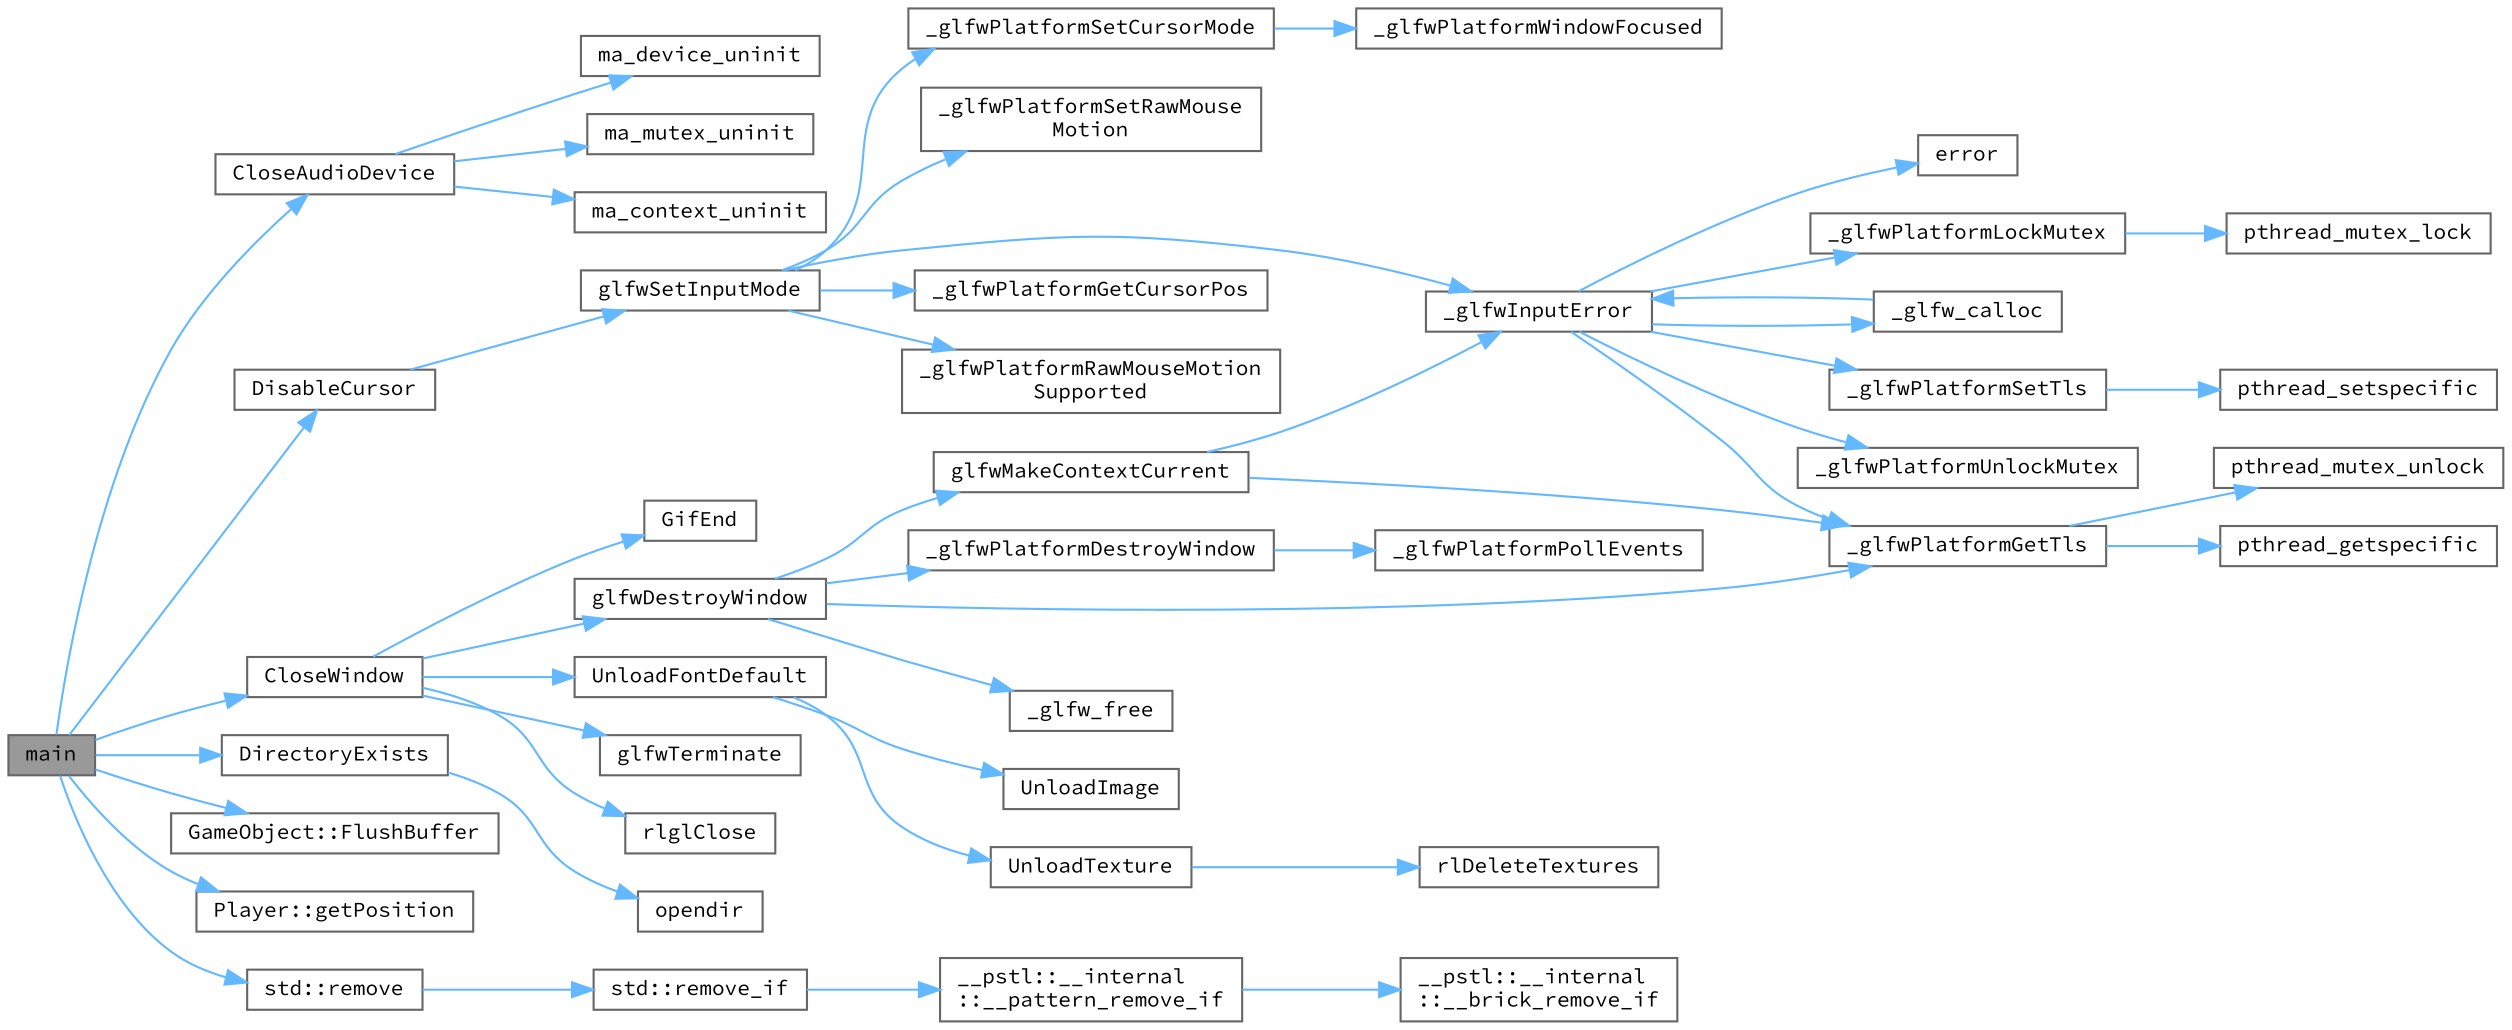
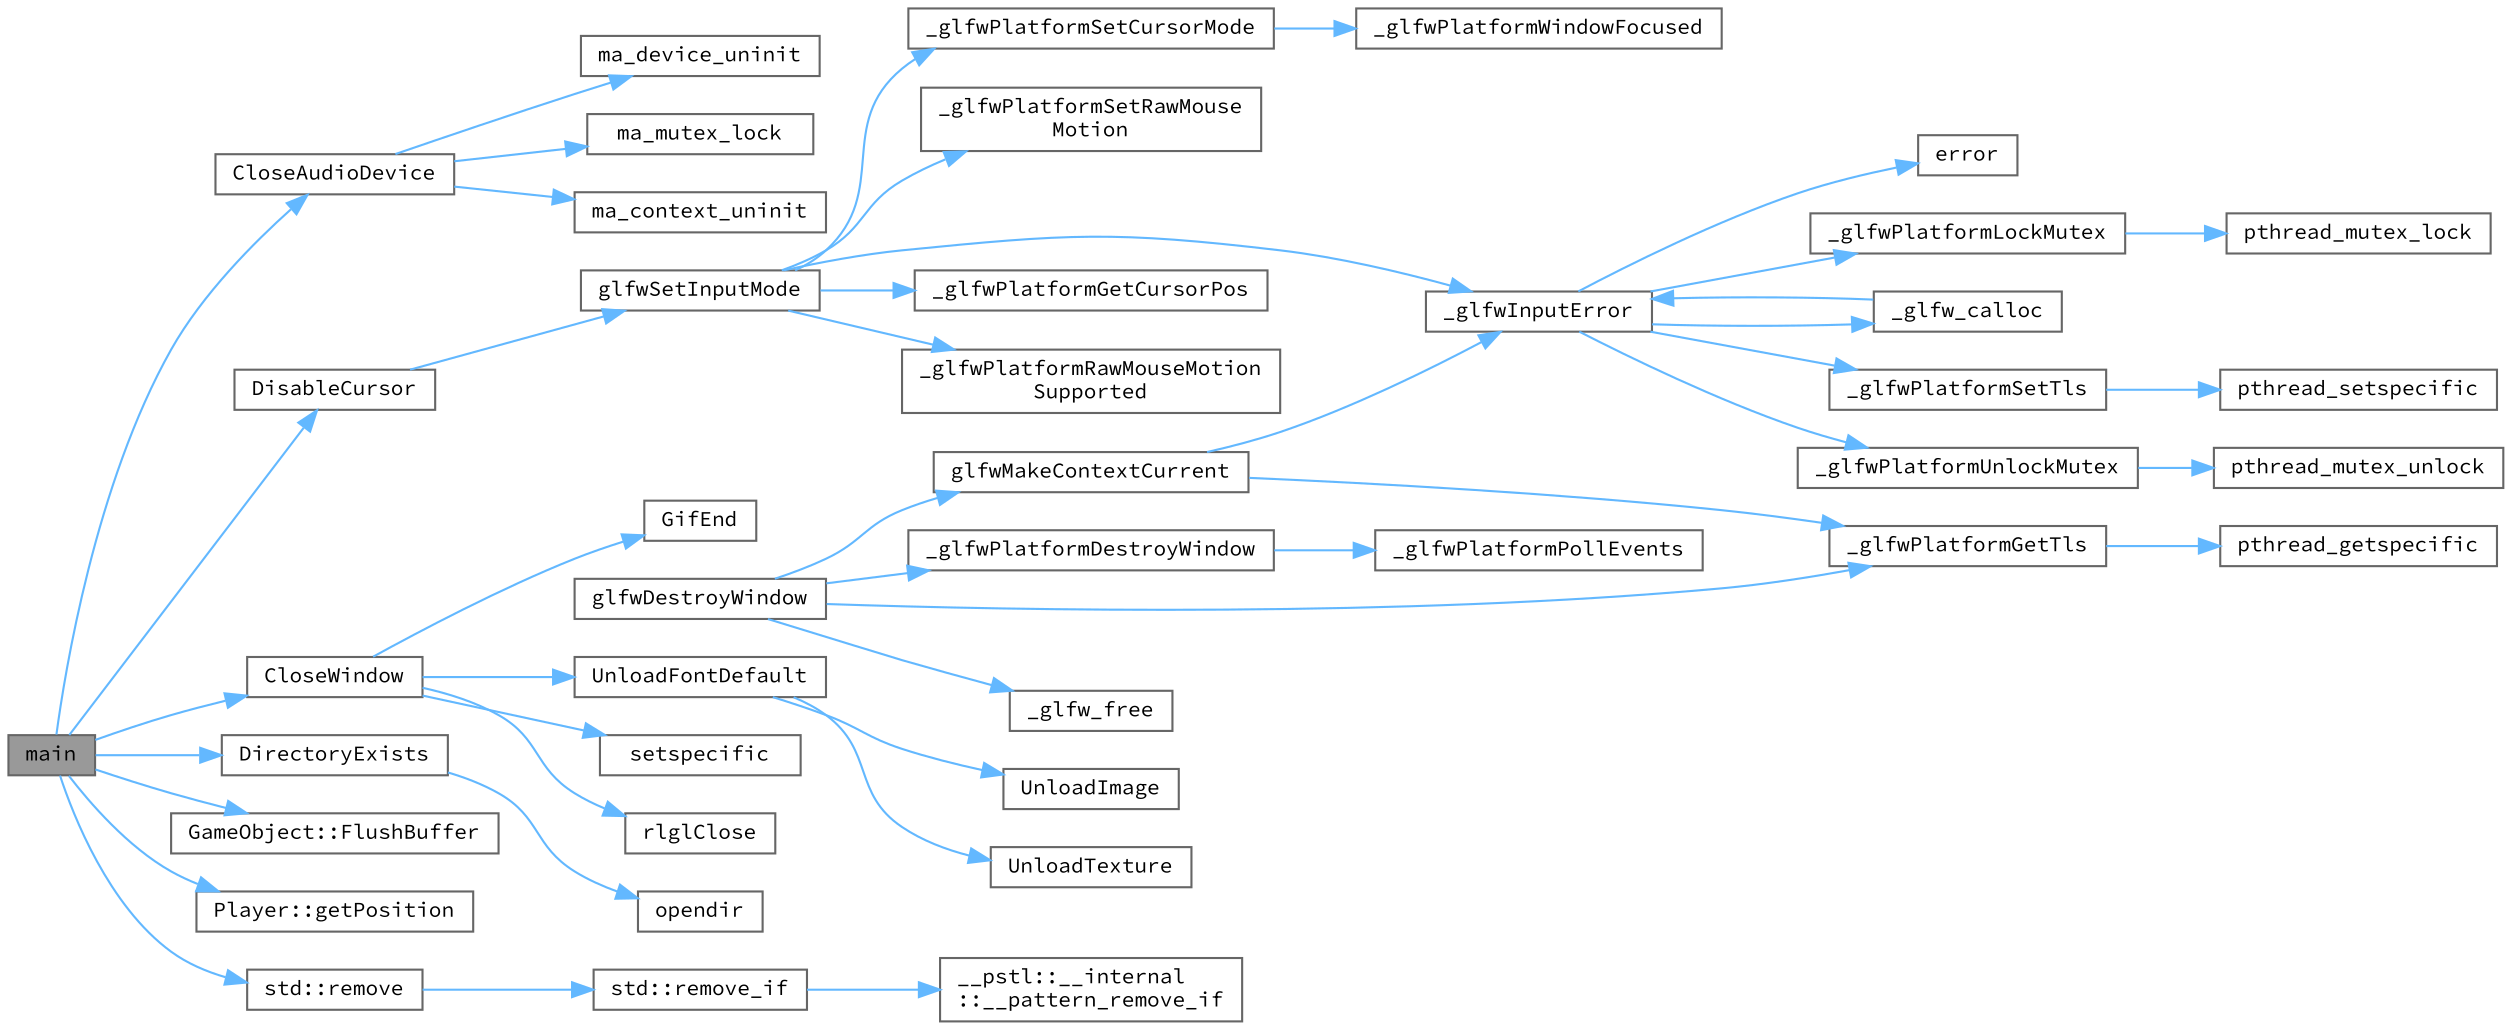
node "ma_mutex_uninit": label "ma_mutex_uninit" -> "ma_mutex_lock"
edge "_glfwInputError" -> "_glfwPlatformGetTls": removed
edge "_glfwPlatformGetTls" -> "pthread_mutex_unlock": now "_glfwPlatformUnlockMutex" -> "pthread_mutex_unlock"
edge "CloseWindow" -> "glfwDestroyWindow": removed
node "glfwTerminate": label "glfwTerminate" -> "setspecific"
node "rlDeleteTextures": removed
node "__pstl::__internal ::__brick_remove_if": removed
